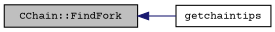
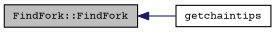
node "CChain::FindFork": label "CChain::FindFork" -> "FindFork::FindFork"
